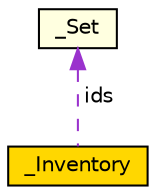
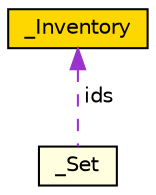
edge "_Inventory" -> "_Set": reversed
